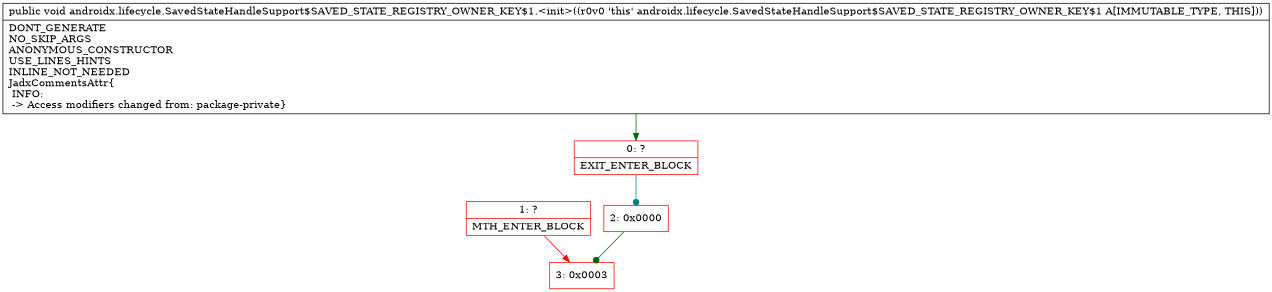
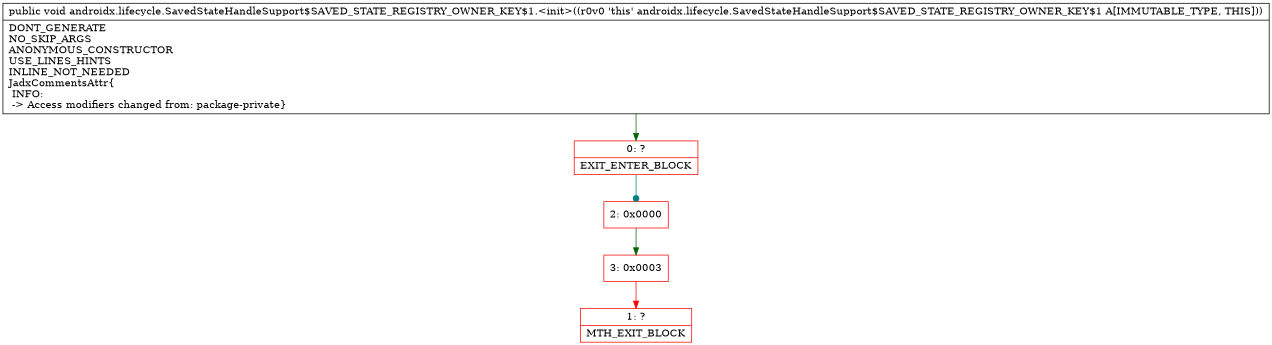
node "1: ?": text "MTH_ENTER_BLOCK" -> "MTH_EXIT_BLOCK"
edge "2: 0x0000" -> "3: 0x0003": arrowhead dot -> normal
edge "1: ?" -> "3: 0x0003": reversed
